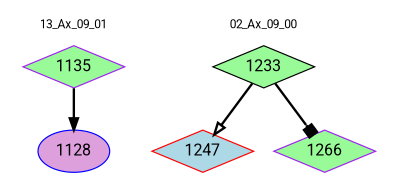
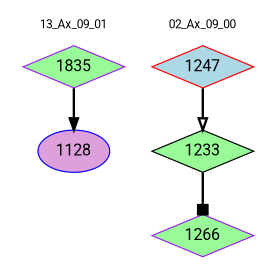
node "1135": label "1135" -> "1835"
edge "1233" -> "1247": reversed
